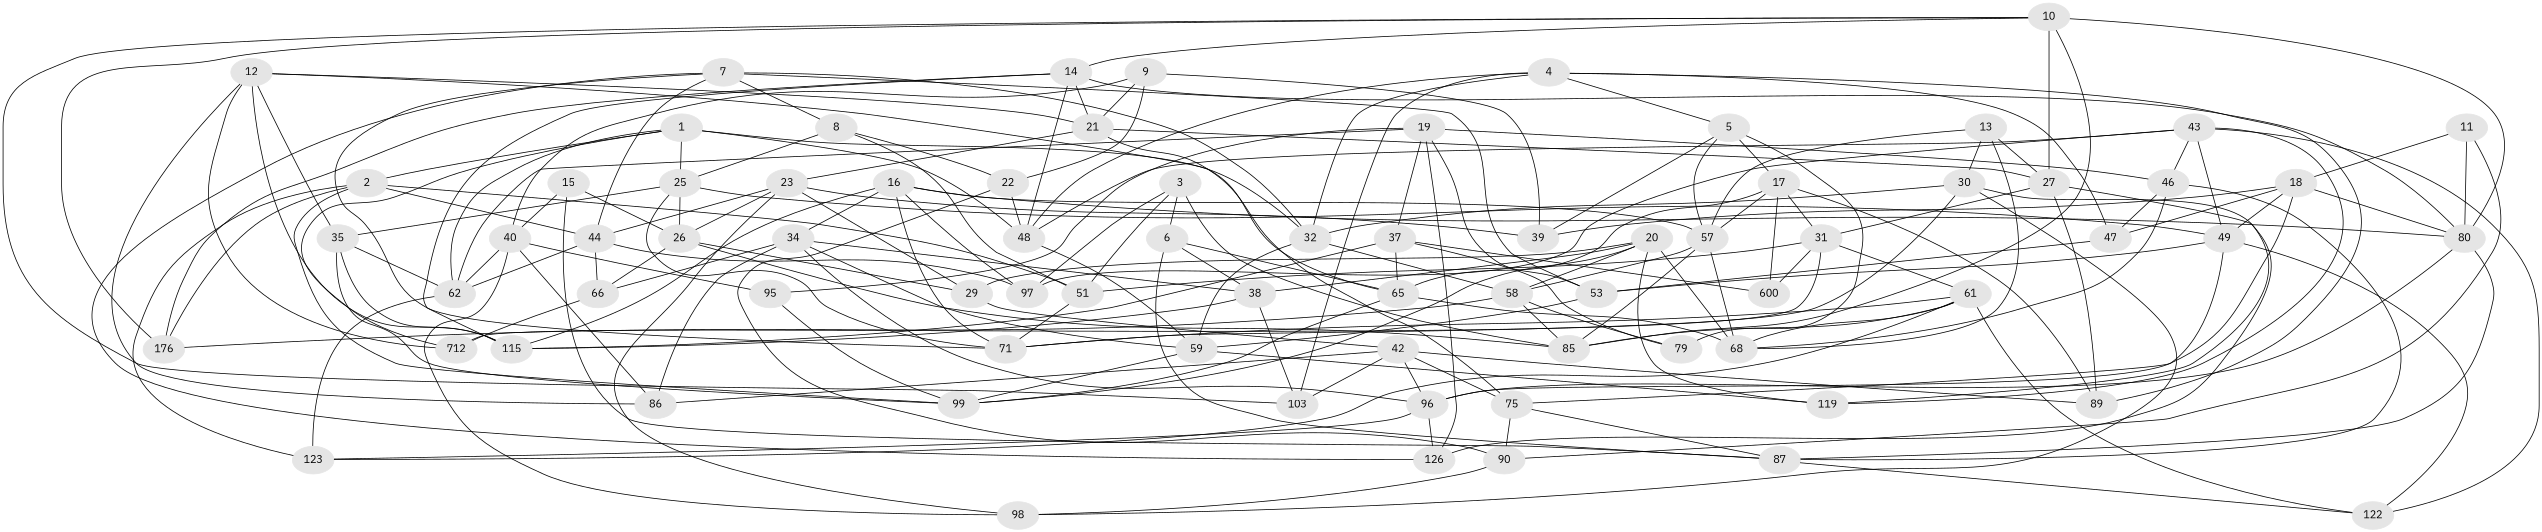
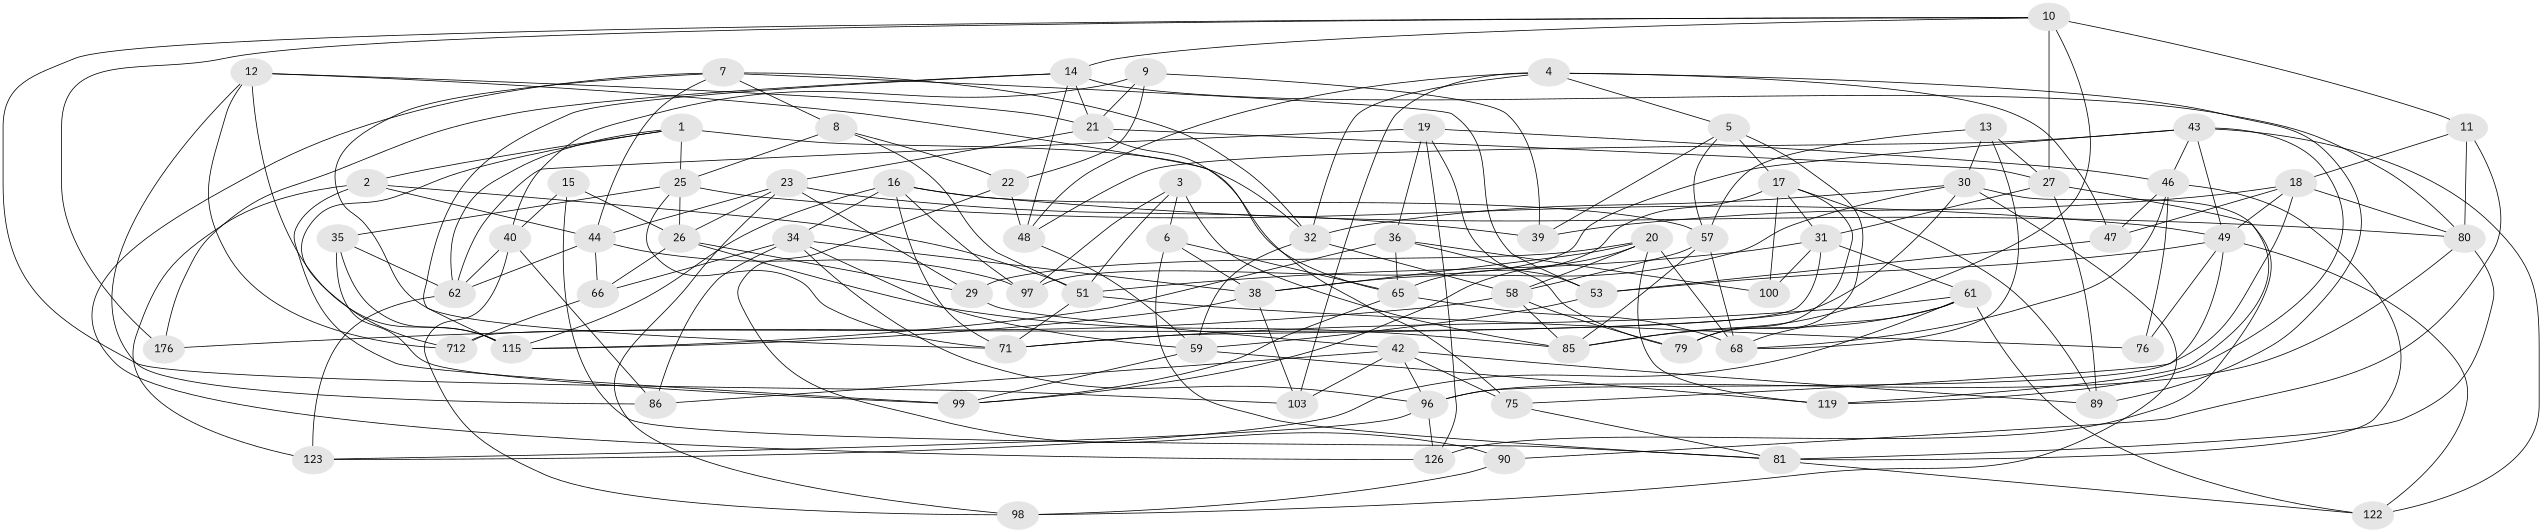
edge "10" -- "80": now "10" -- "11"
edge "1" -- "48": removed
edge "12" -- "35": removed
edge "17" -- "57": now "17" -- "79"
edge "2" -- "176": removed
node "37": label "37" -> "36"
edge "30" -- "38": added
node "95": removed
node "600": label "600" -> "100"
node "76": added
edge "75" -- "90": removed
node "87": label "87" -> "81"
